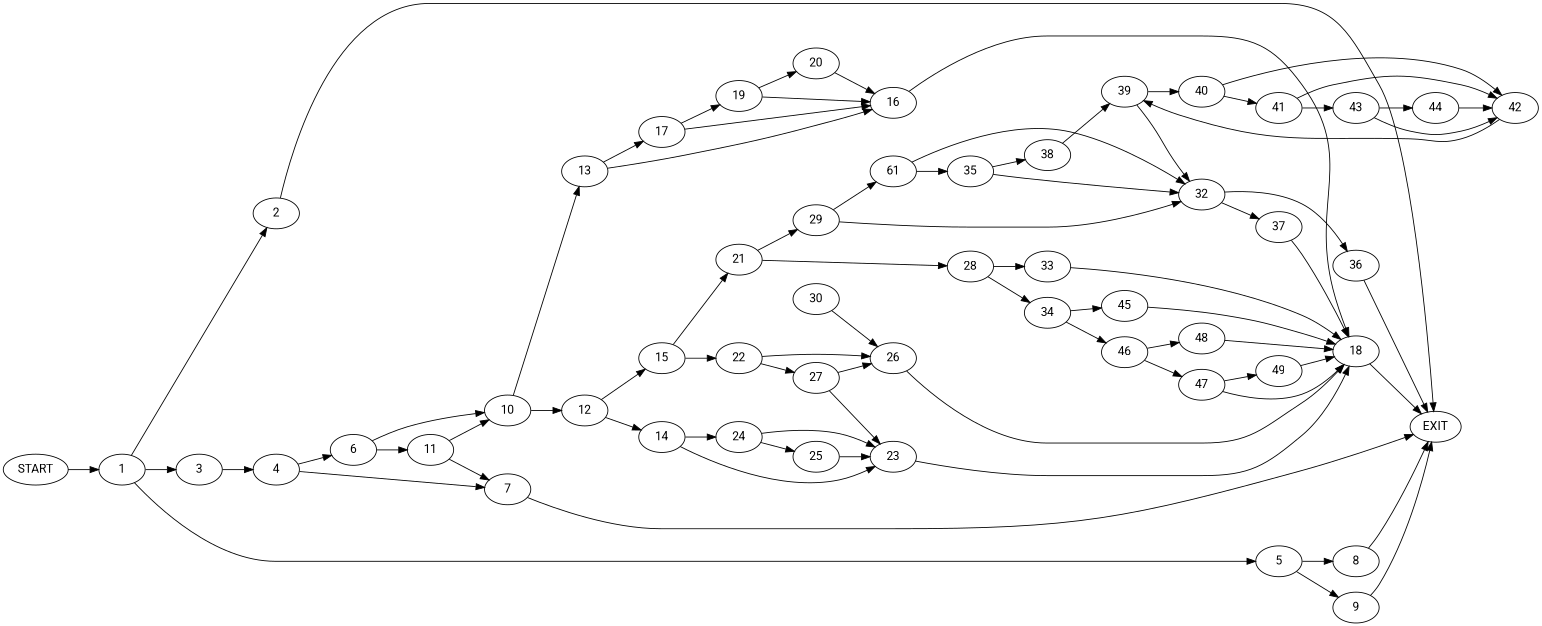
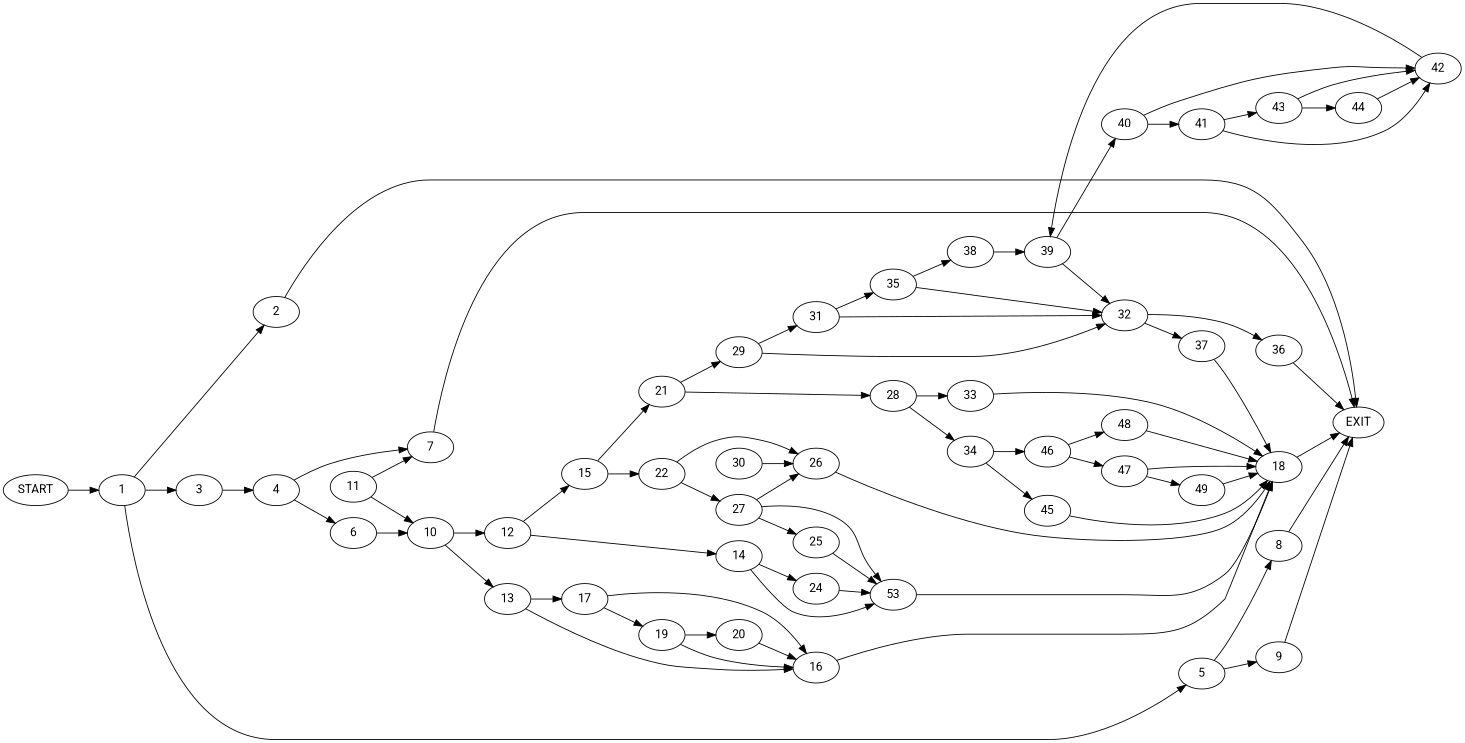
node "61": label "61" -> "31"
edge "24" -> "25": now "27" -> "25"
edge "6" -> "11": removed
node "23": label "23" -> "53"
